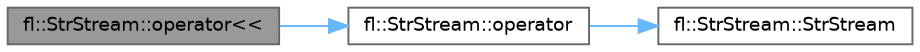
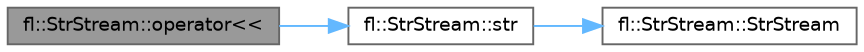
node "fl::StrStream::operator": label "fl::StrStream::operator" -> "fl::StrStream::str"
